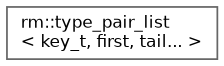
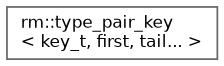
node "rm::type_pair_list < key_t, first, tail... >": label "rm::type_pair_list < key_t, first, tail... >" -> "rm::type_pair_key < key_t, first, tail... >"
